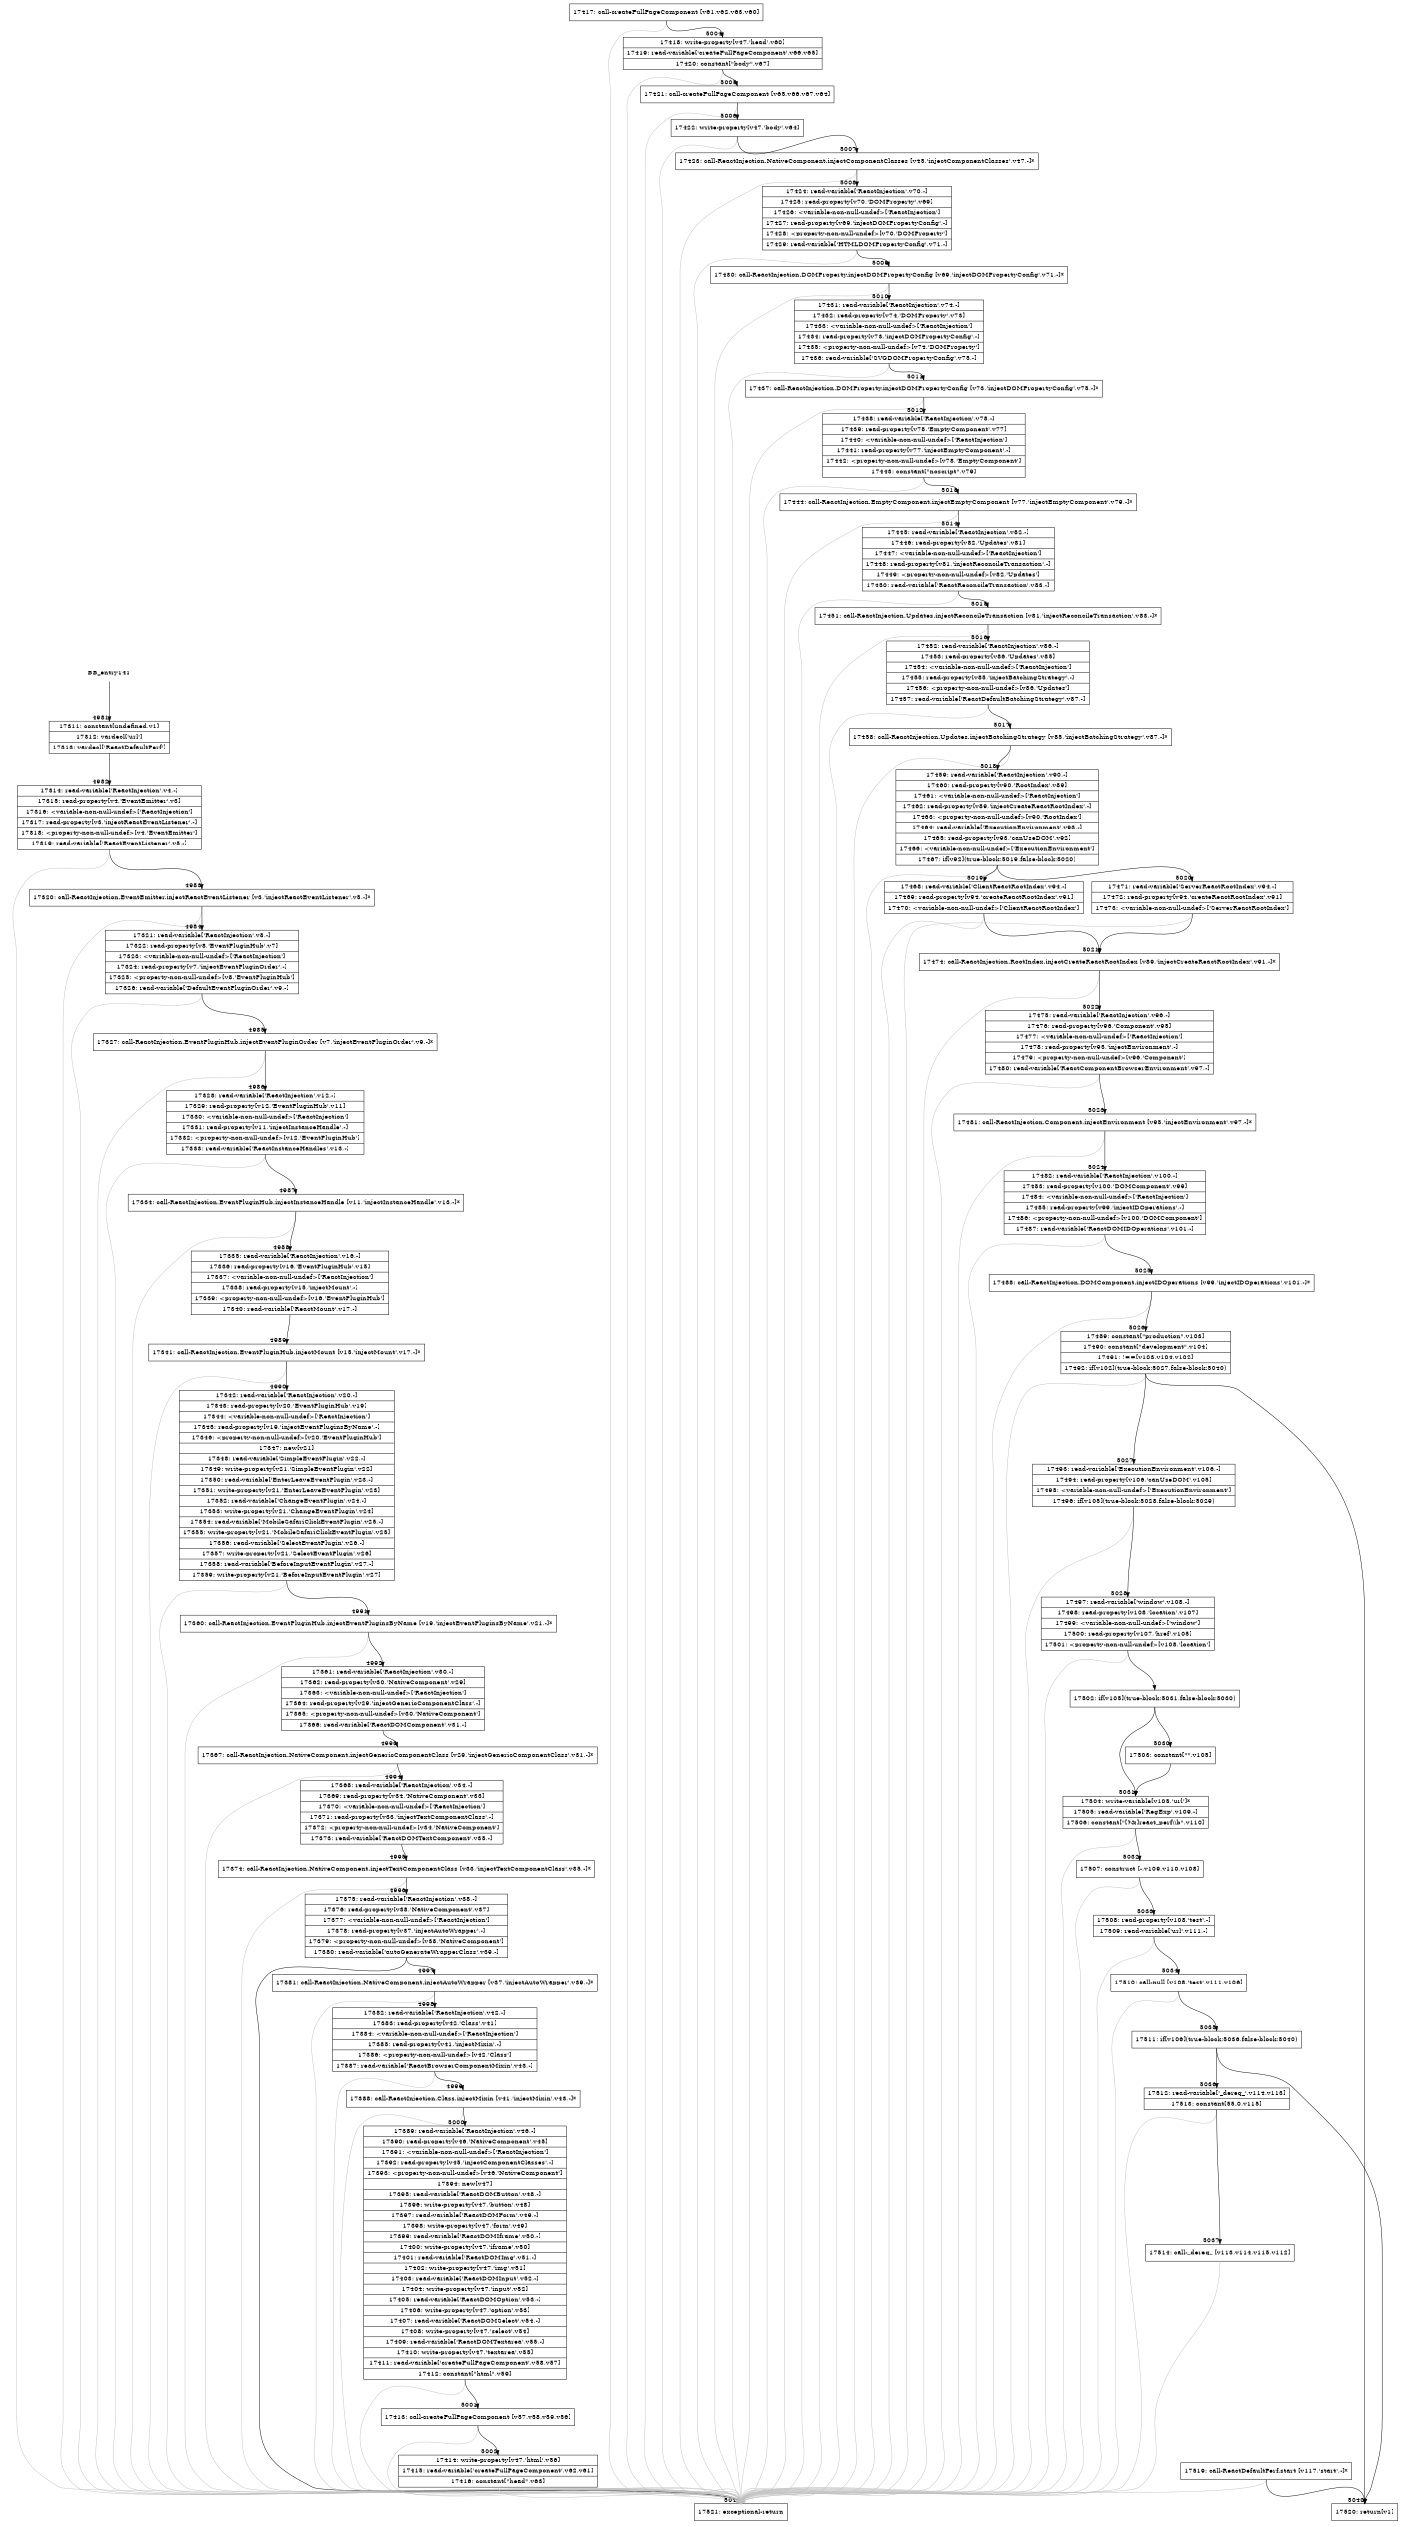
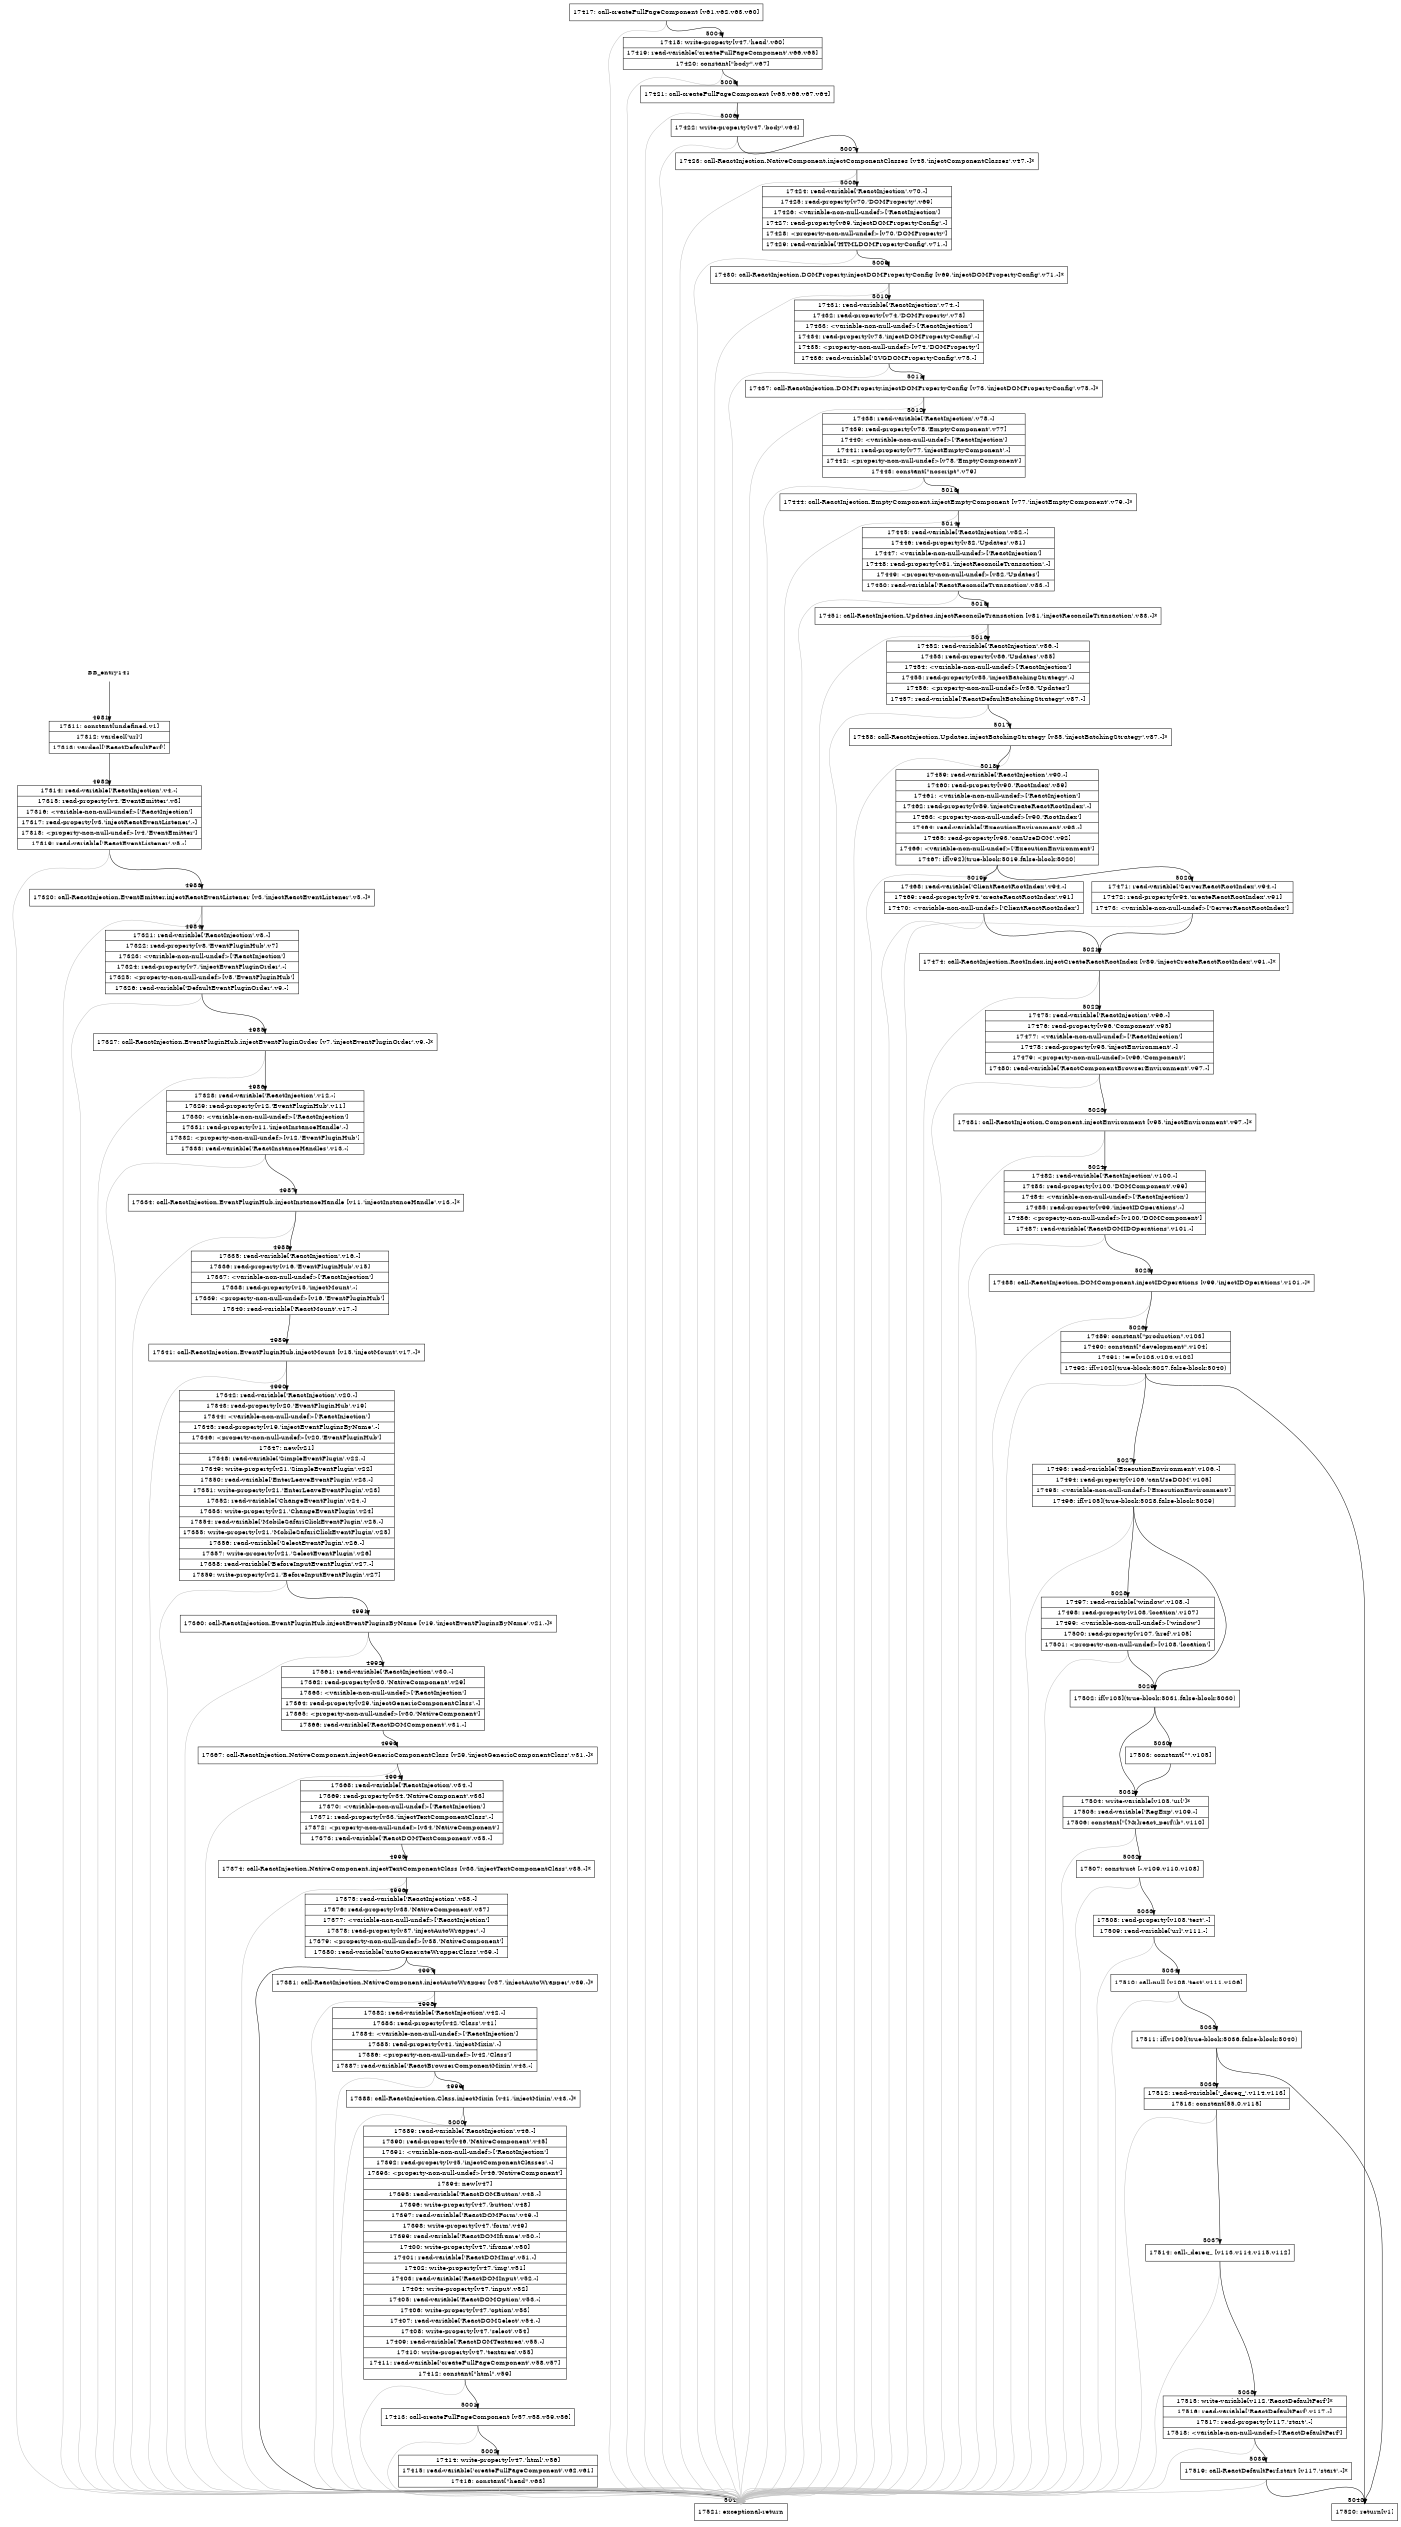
edge "17493: read-variable['ExecutionEnvironment',v106,-]" -> "17502: if[v105](true-block:5031,false-block:5030)": added
node "17515: write-variable[v112,'ReactDefaultPerf']*": added
